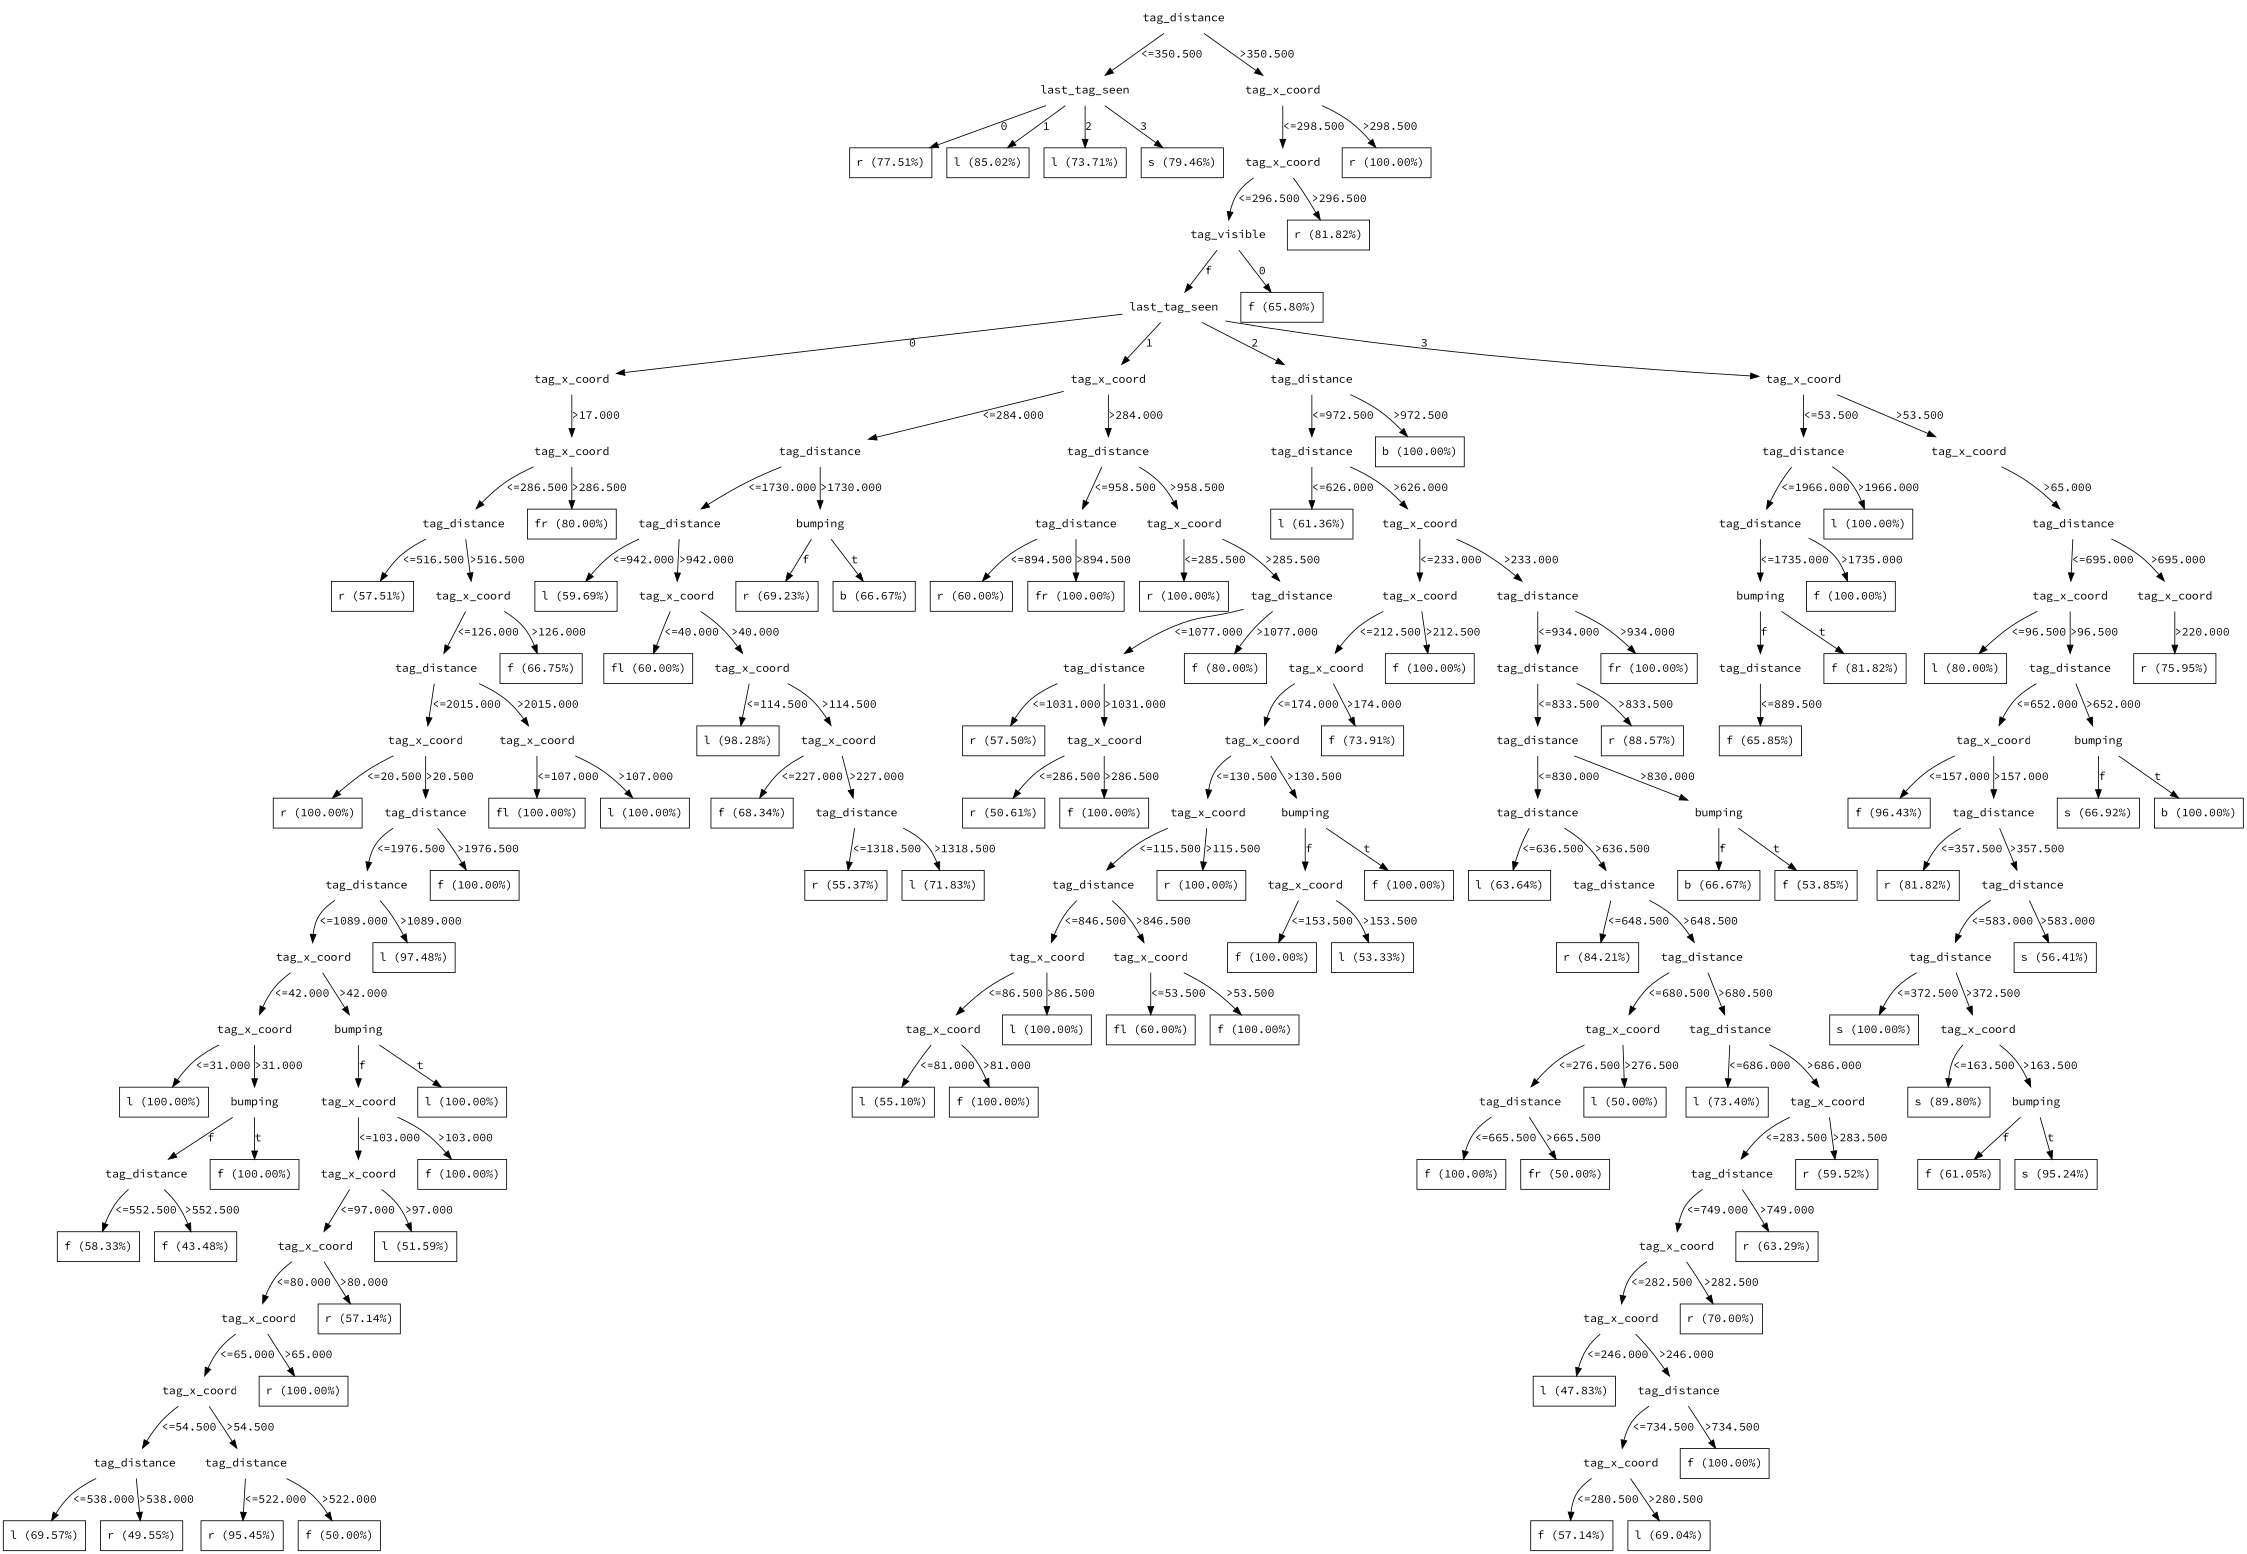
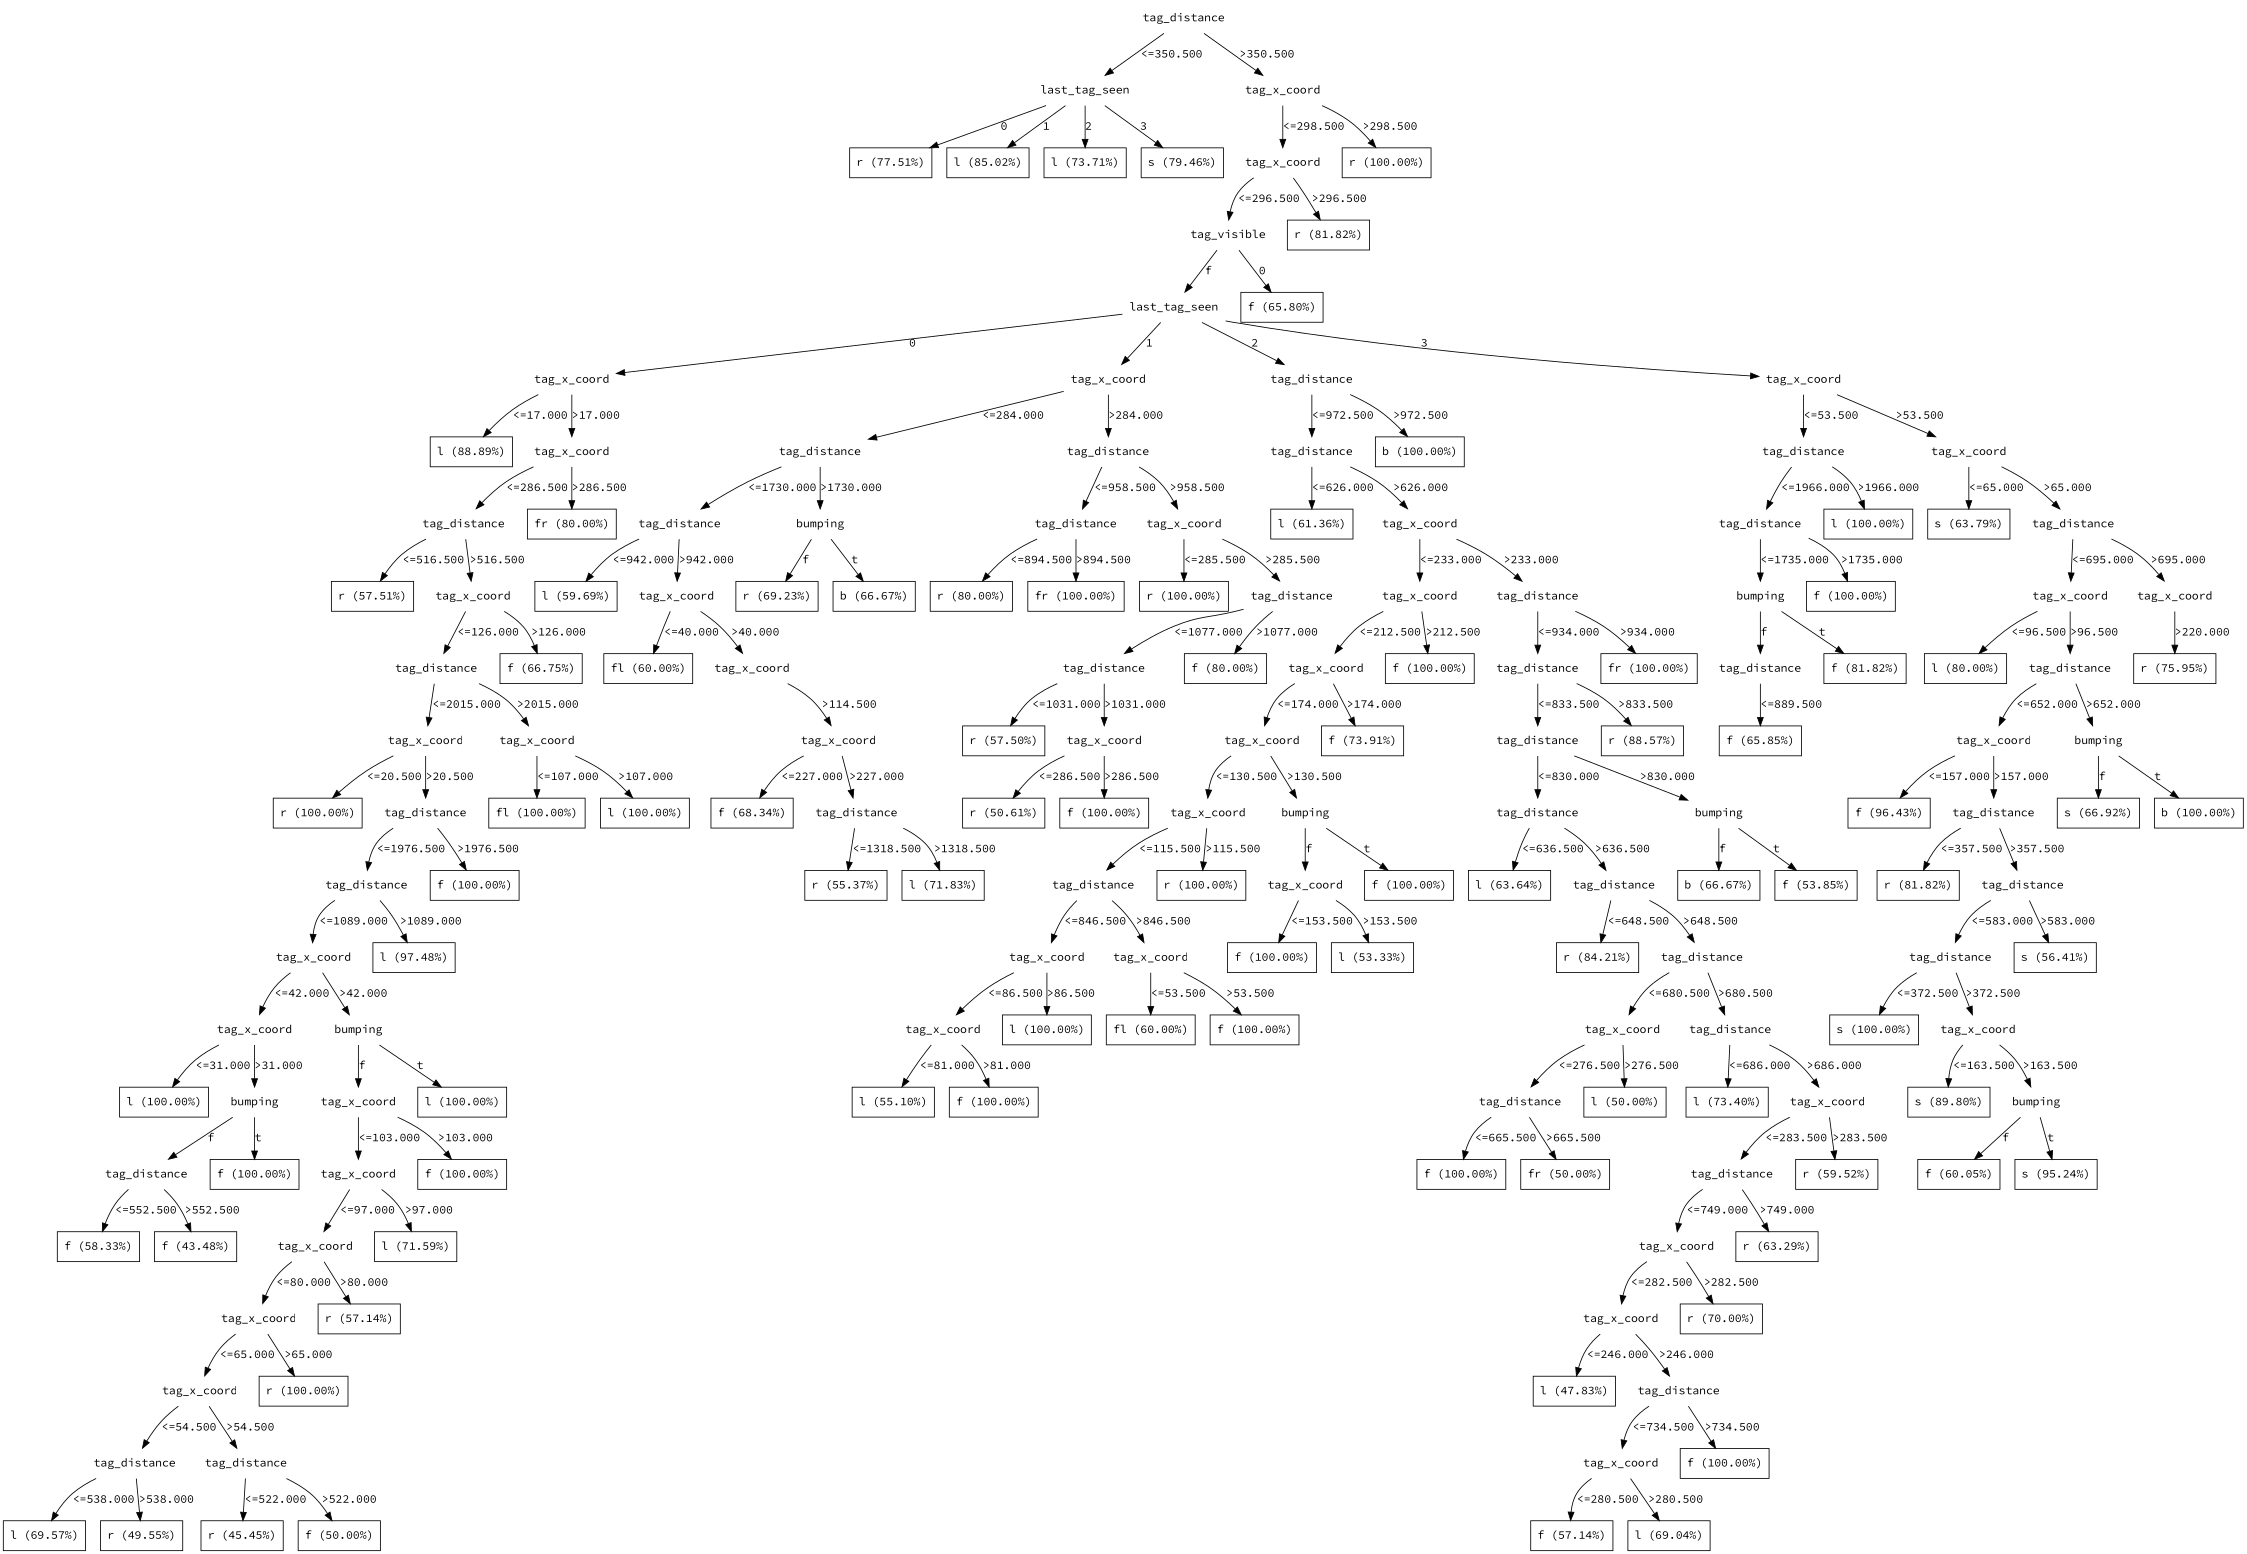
node "l (88.89%)": added
node "s (63.79%)": added
node "r (60.00%)": label "r (60.00%)" -> "r (80.00%)"
node "l (98.28%)": removed
node "f (61.05%)": label "f (61.05%)" -> "f (60.05%)"
node "l (51.59%)": label "l (51.59%)" -> "l (71.59%)"
node "r (95.45%)": label "r (95.45%)" -> "r (45.45%)"
